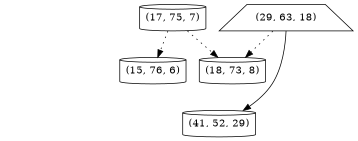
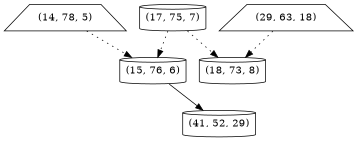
node "(14, 78, 5)": added
edge "(29, 63, 18)" -> "(41, 52, 29)": now "(15, 76, 6)" -> "(41, 52, 29)"
